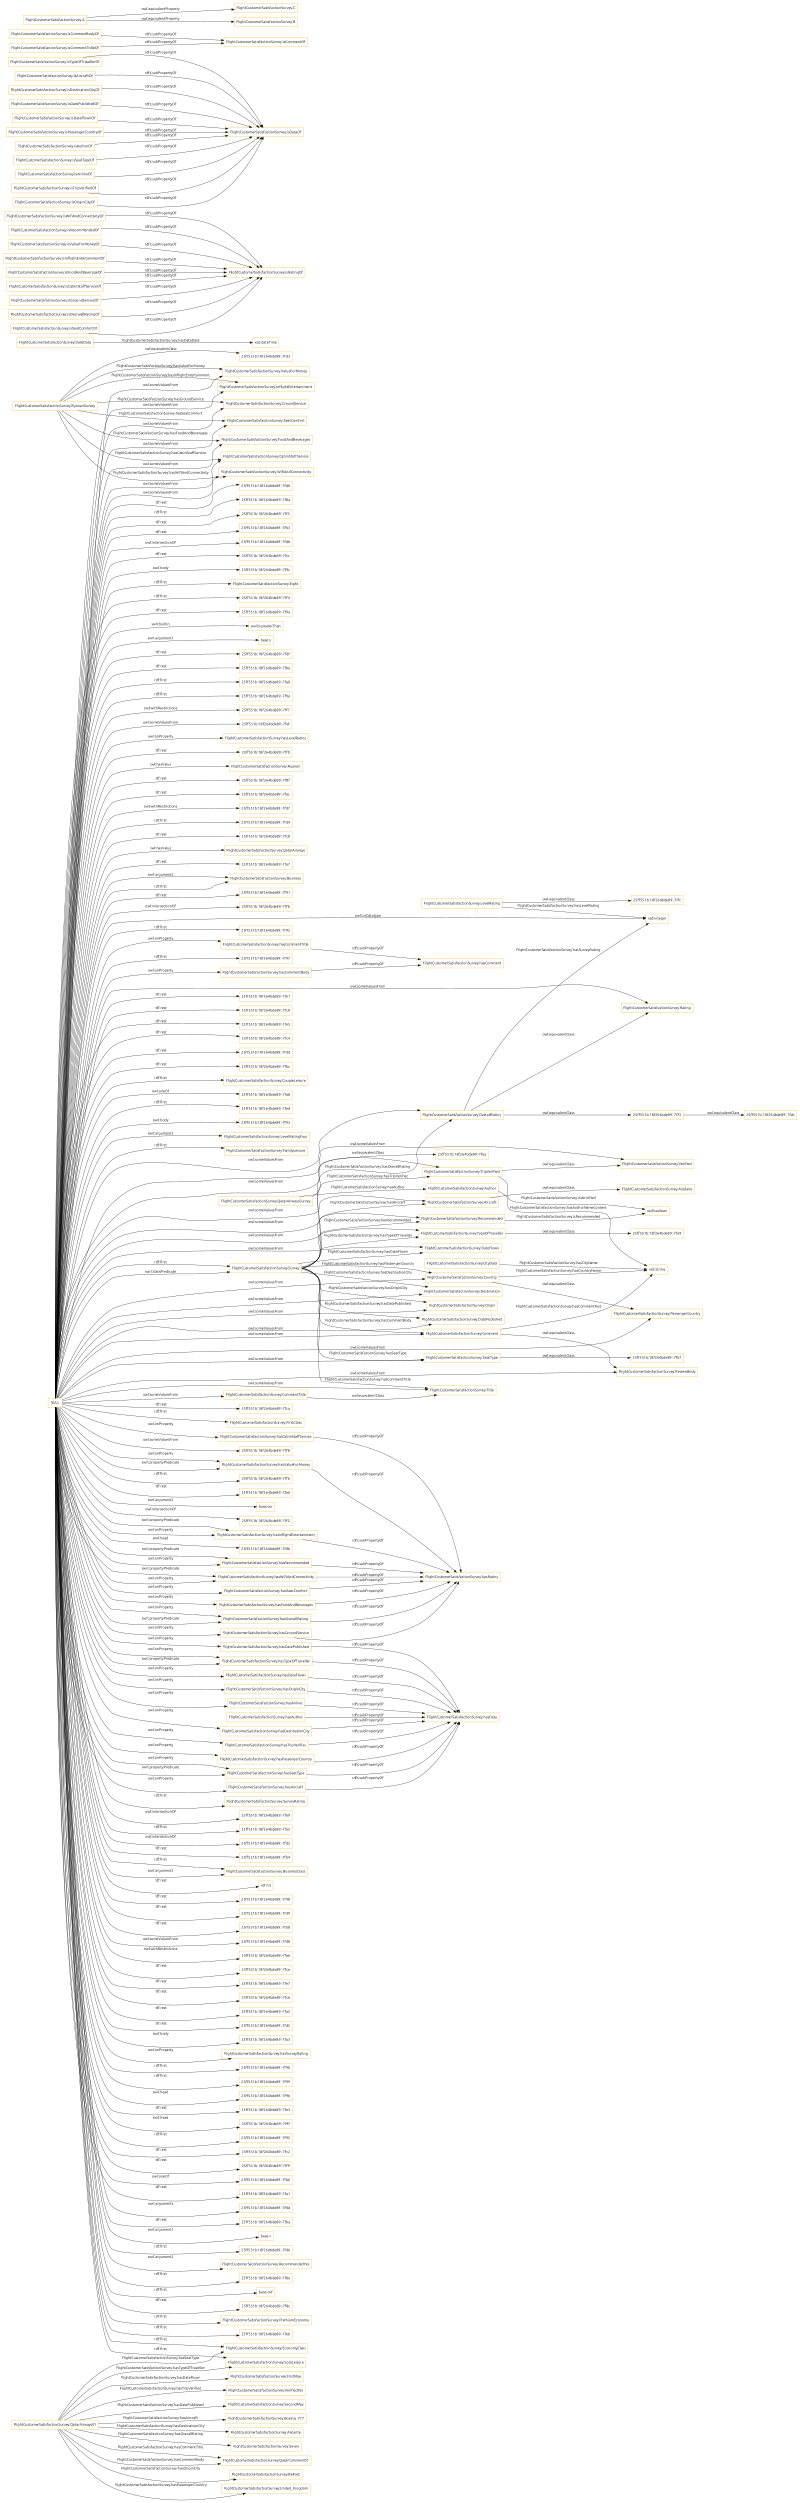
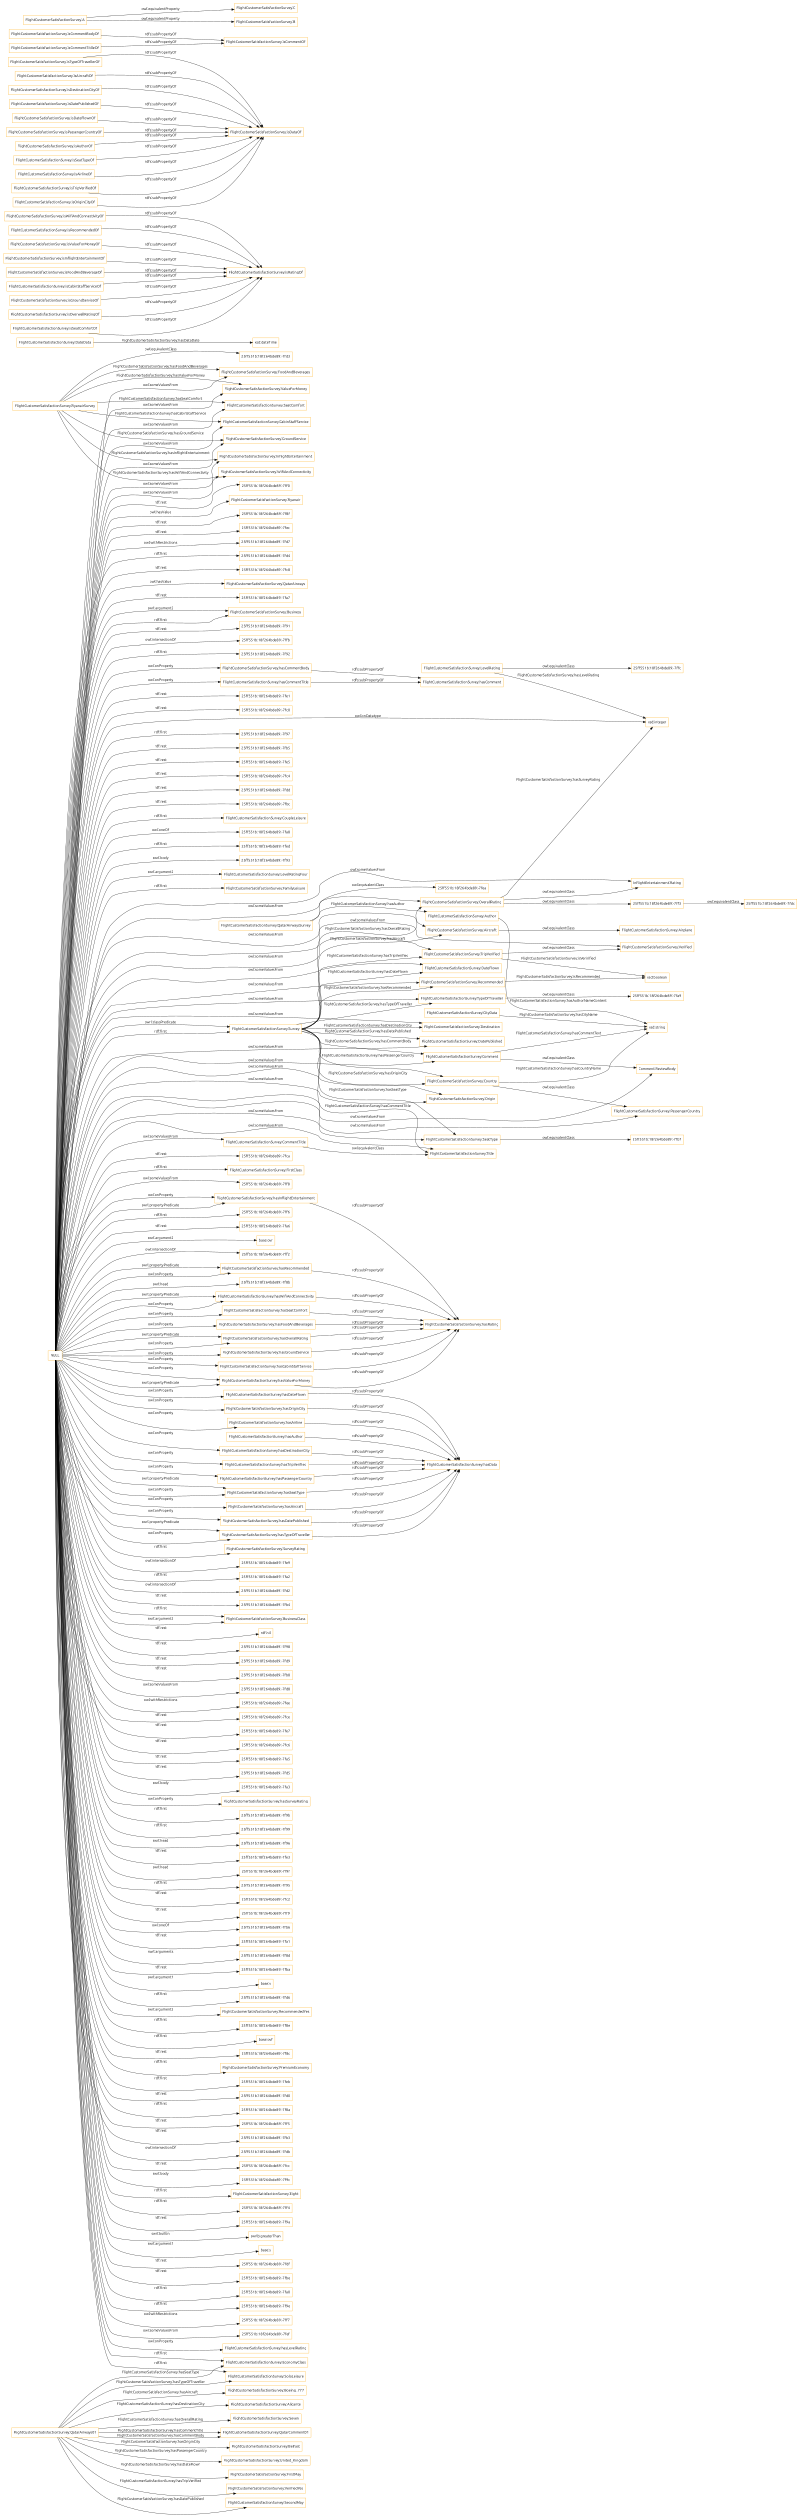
node "25ff551b:18f264bde89:-7fb5": added
node "FlightCustomerSatisfactionSurvey:Rating": label "FlightCustomerSatisfactionSurvey:Rating" -> "InflightEntertainment:Rating"
node "FlightCustomerSatisfactionSurvey:ReviewBody": label "FlightCustomerSatisfactionSurvey:ReviewBody" -> "Comment:ReviewBody"
